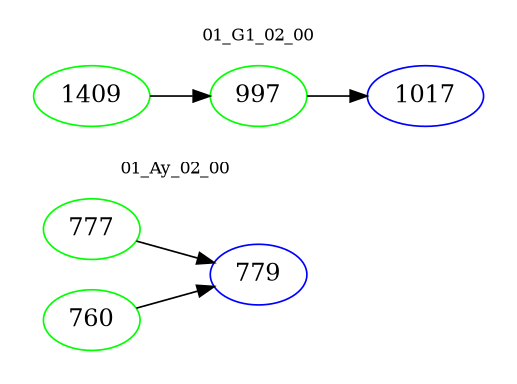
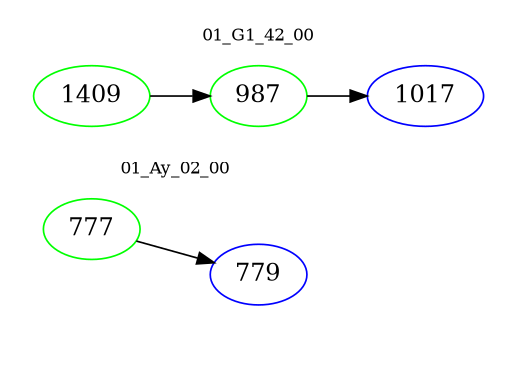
cluster "01_G1_02_00": label "01_G1_02_00" -> "01_G1_42_00"
node "997": label "997" -> "987"
node "760": removed
